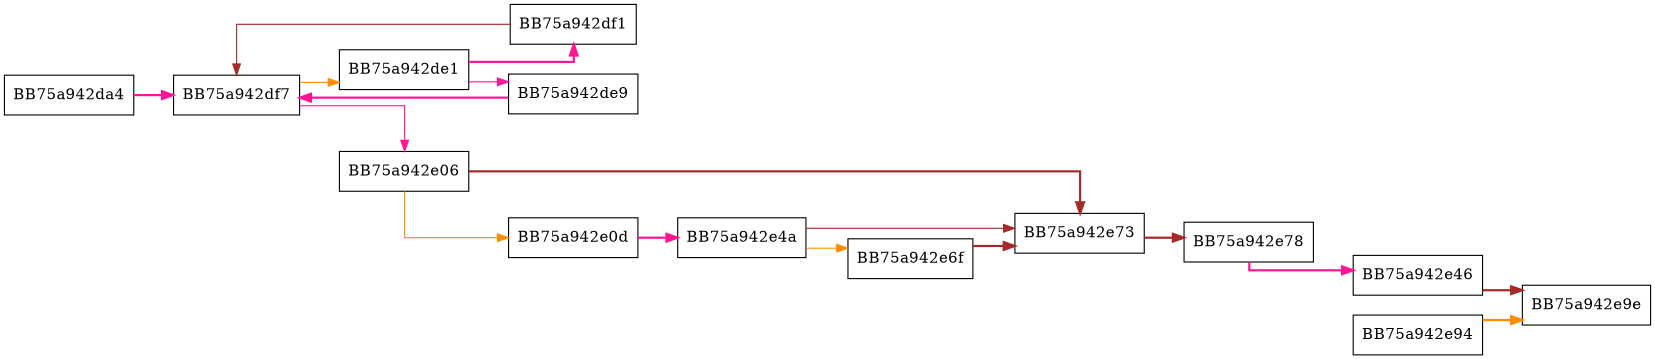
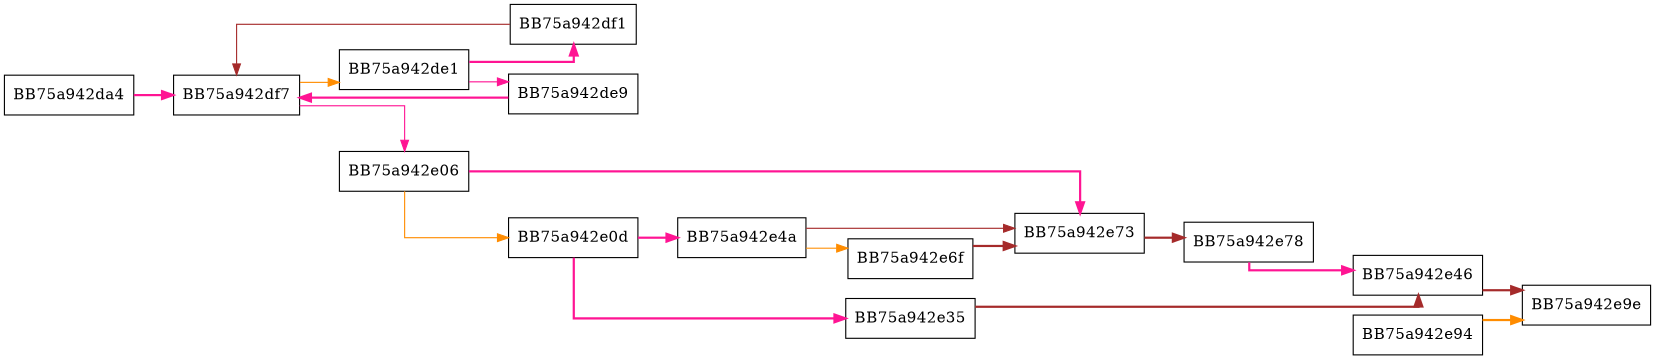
edge "BB75a942e06" -> "BB75a942e73": color brown -> deeppink
node "BB75a942e35": added
